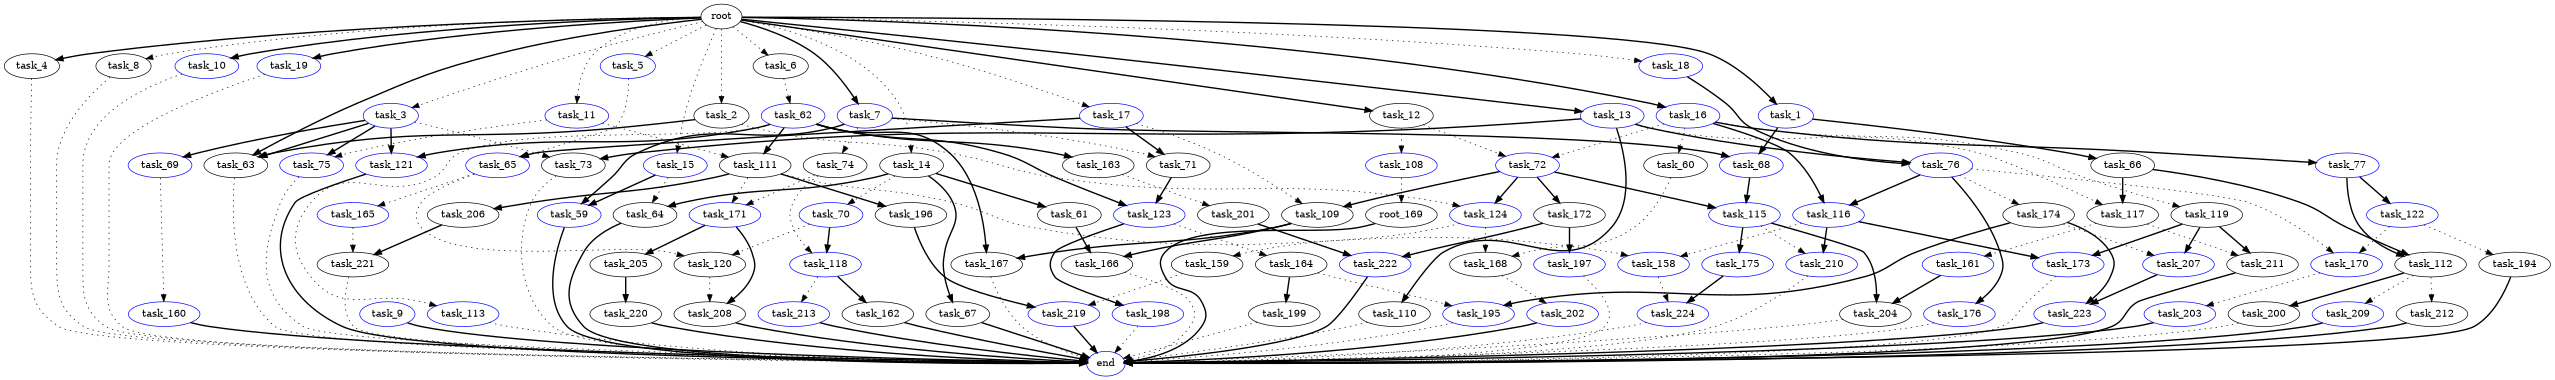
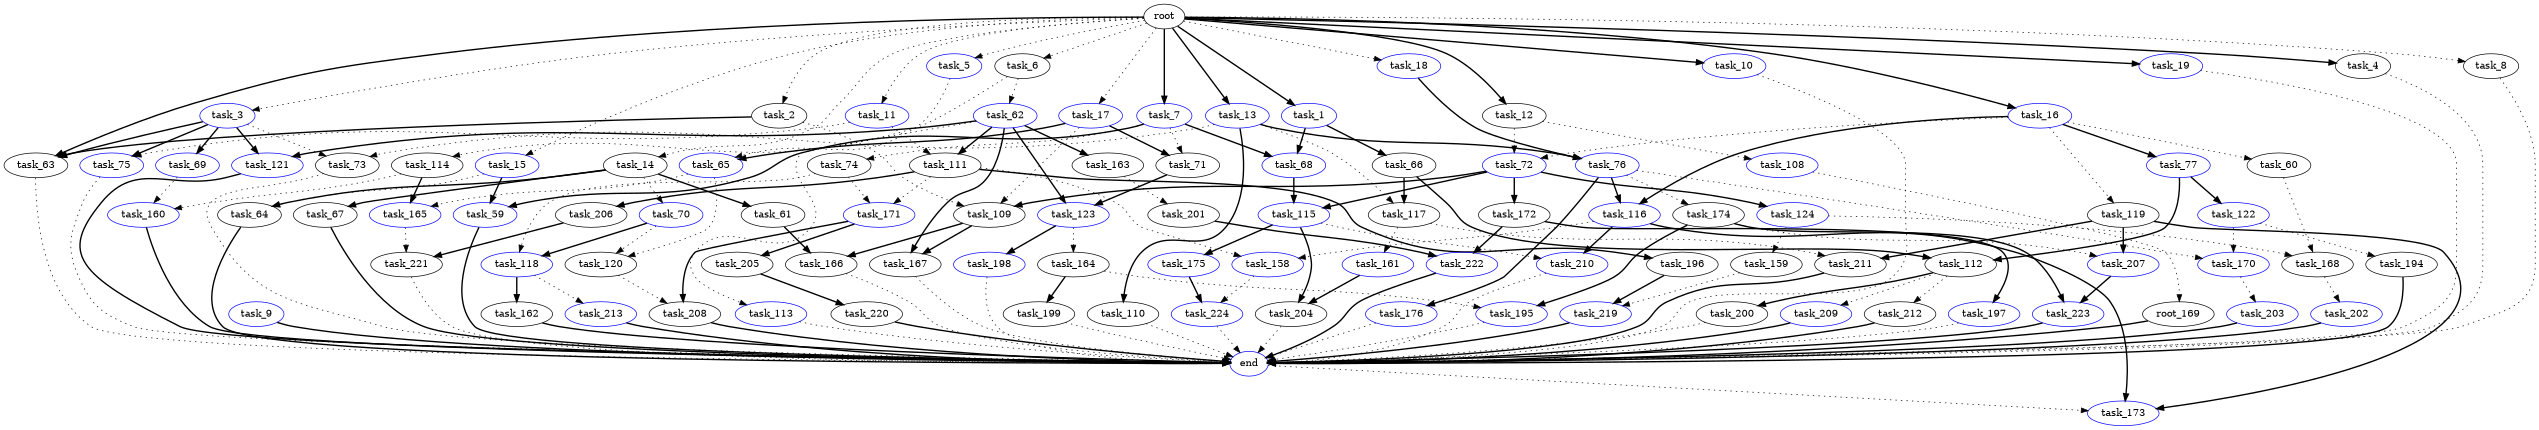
edge "task_13" -> "task_73": style bold -> dotted
node "task_114": added
edge "task_2" -> "task_124": now "task_2" -> "task_109"
edge "task_173" -> "end": reversed
